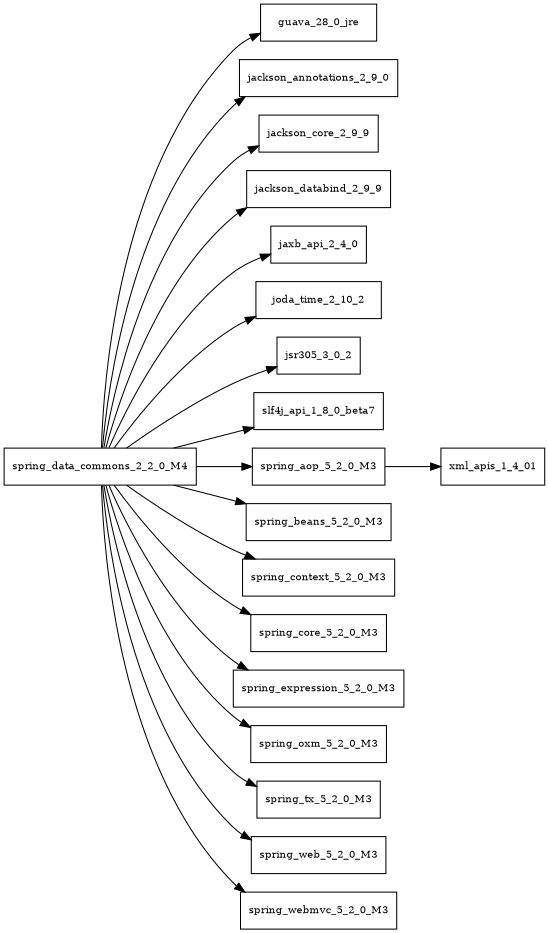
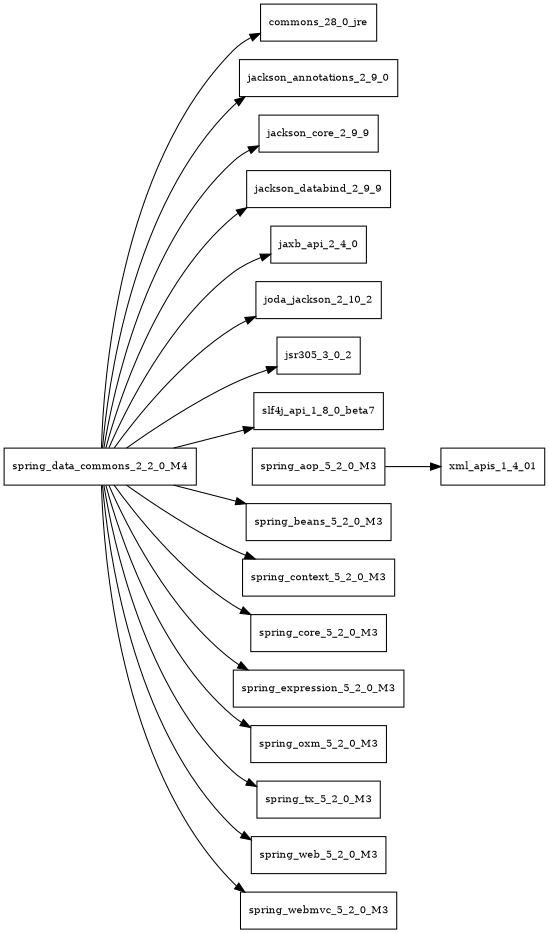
node "guava_28_0_jre": label "guava_28_0_jre" -> "commons_28_0_jre"
node "joda_time_2_10_2": label "joda_time_2_10_2" -> "joda_jackson_2_10_2"
edge "spring_data_commons_2_2_0_M4" -> "spring_aop_5_2_0_M3": removed
